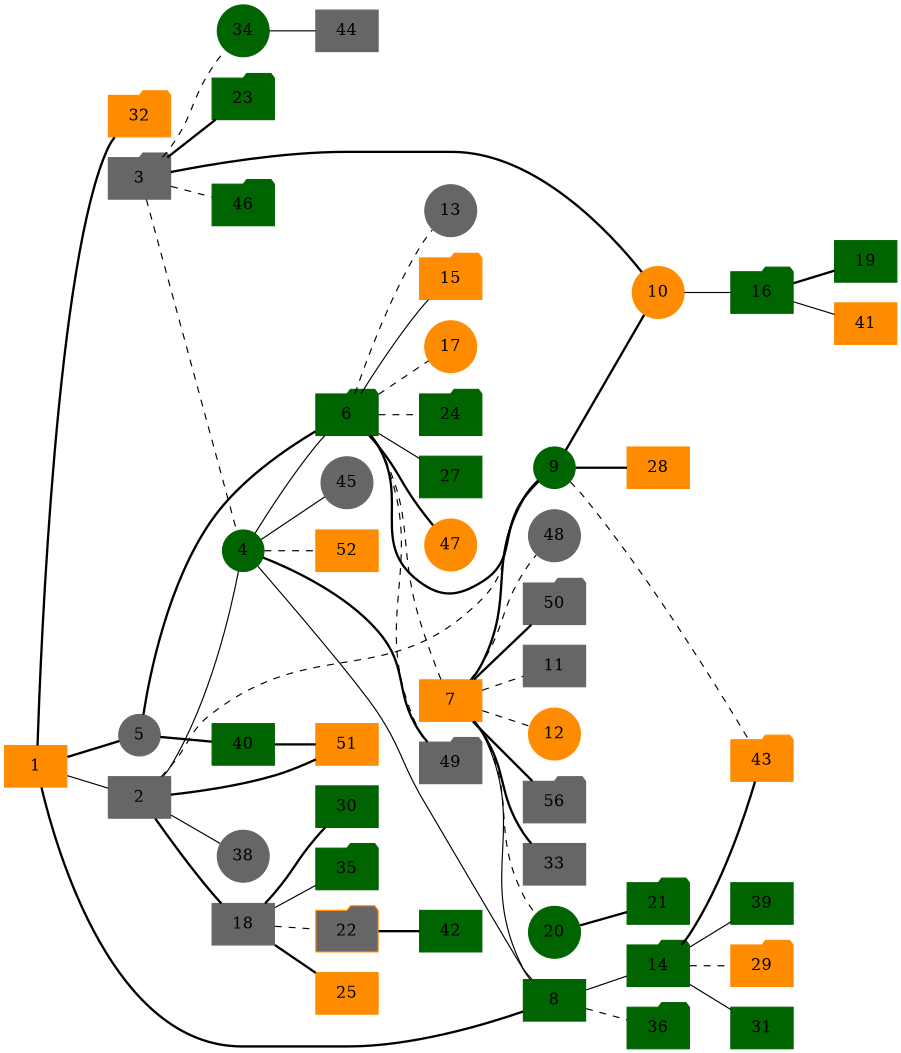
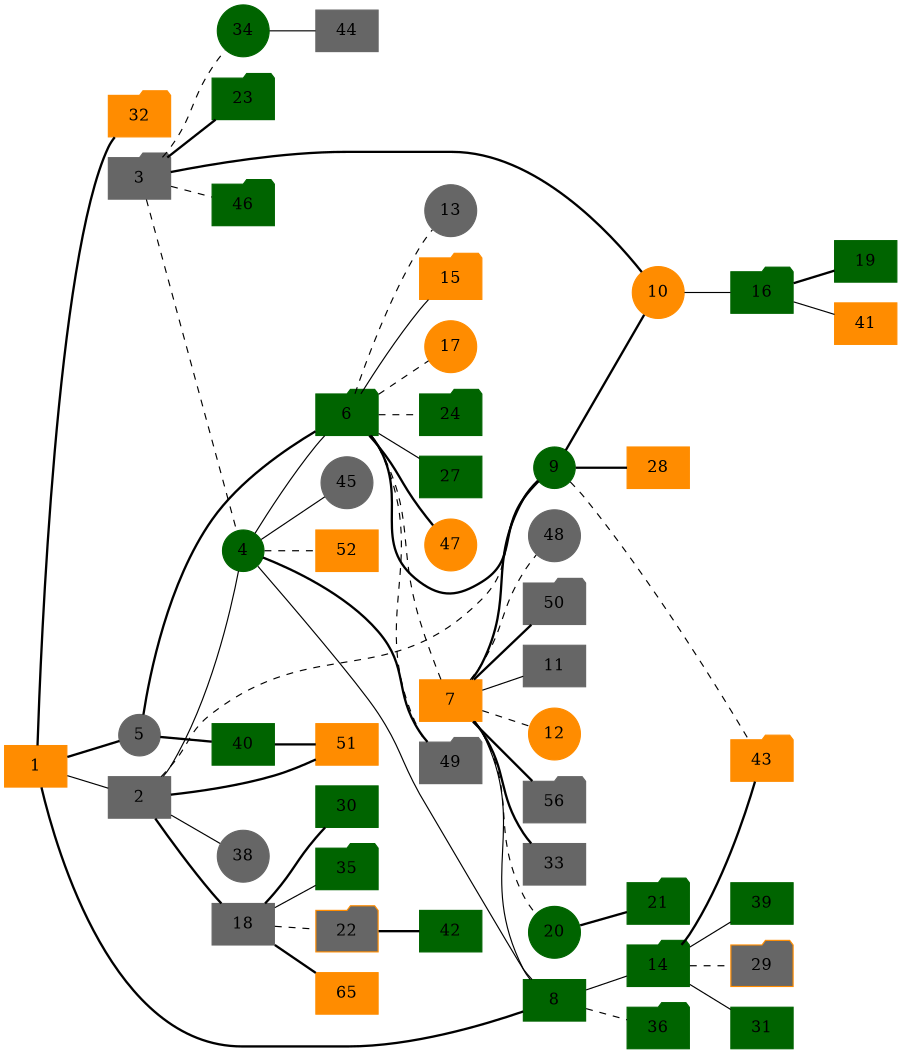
edge "11" -- "7": style dashed -> solid
node "29": fillcolor darkorange -> gray40
node "25": label "25" -> "65"
